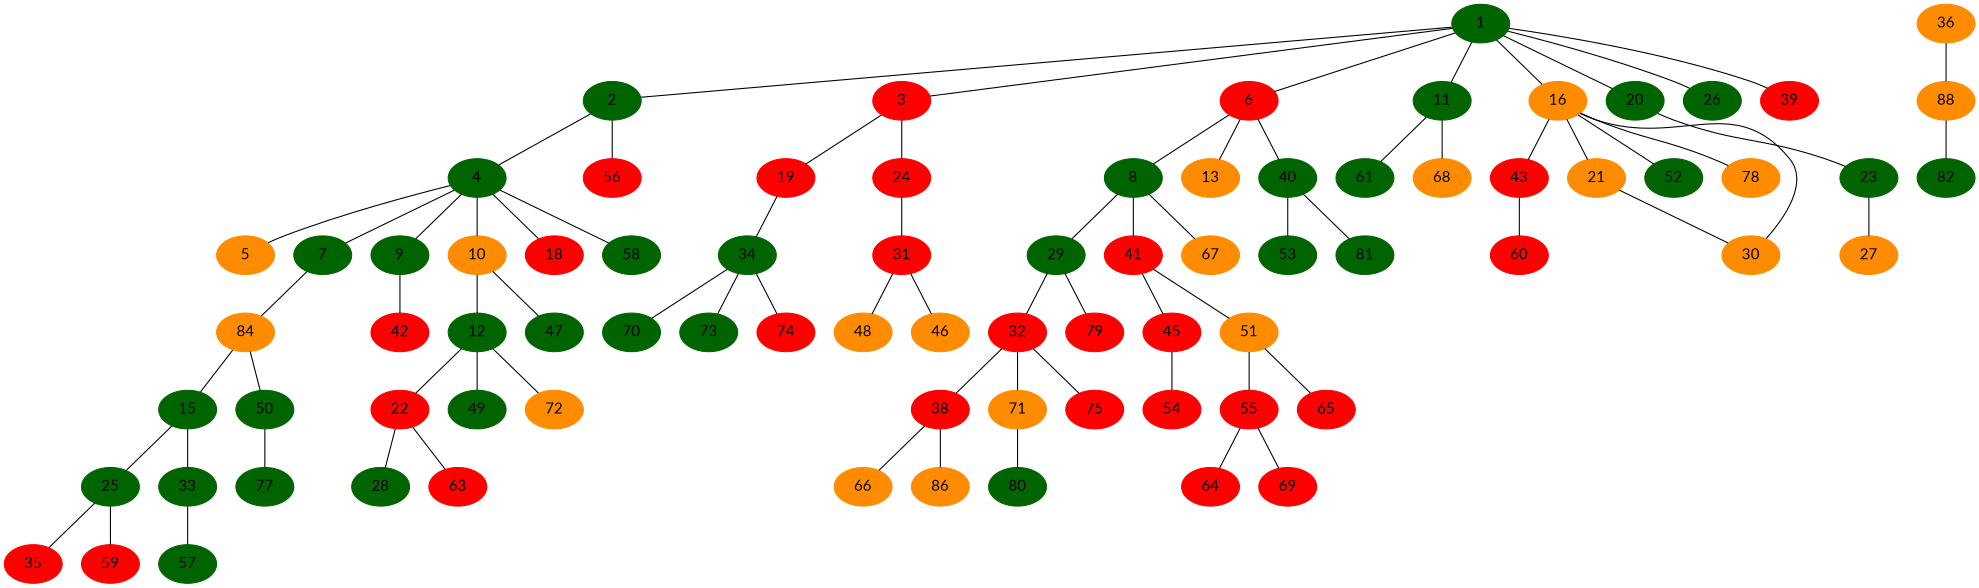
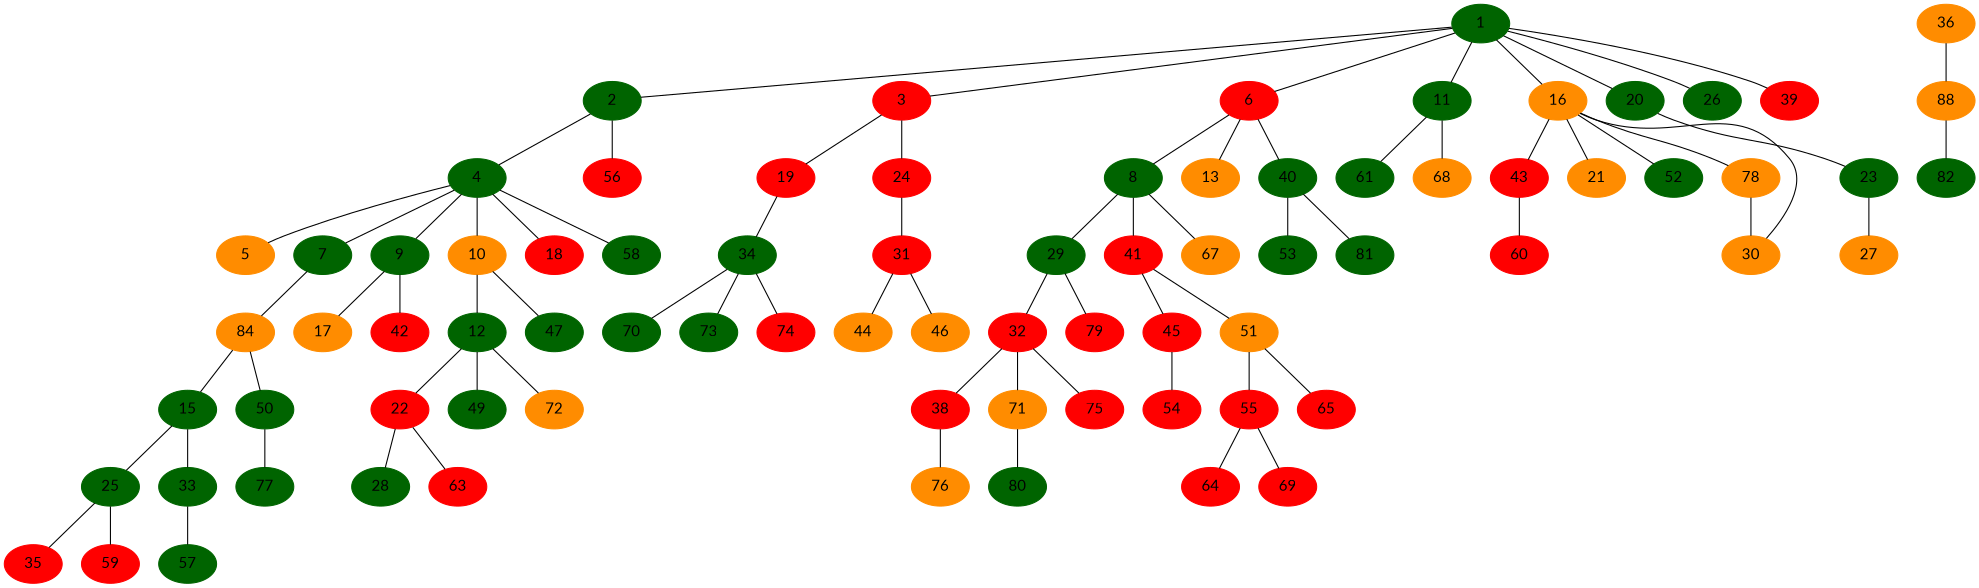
edge "21" -- "30": now "78" -- "30"
node "17": added
node "48": label "48" -> "44"
node "66": removed
node "86": label "86" -> "76"
